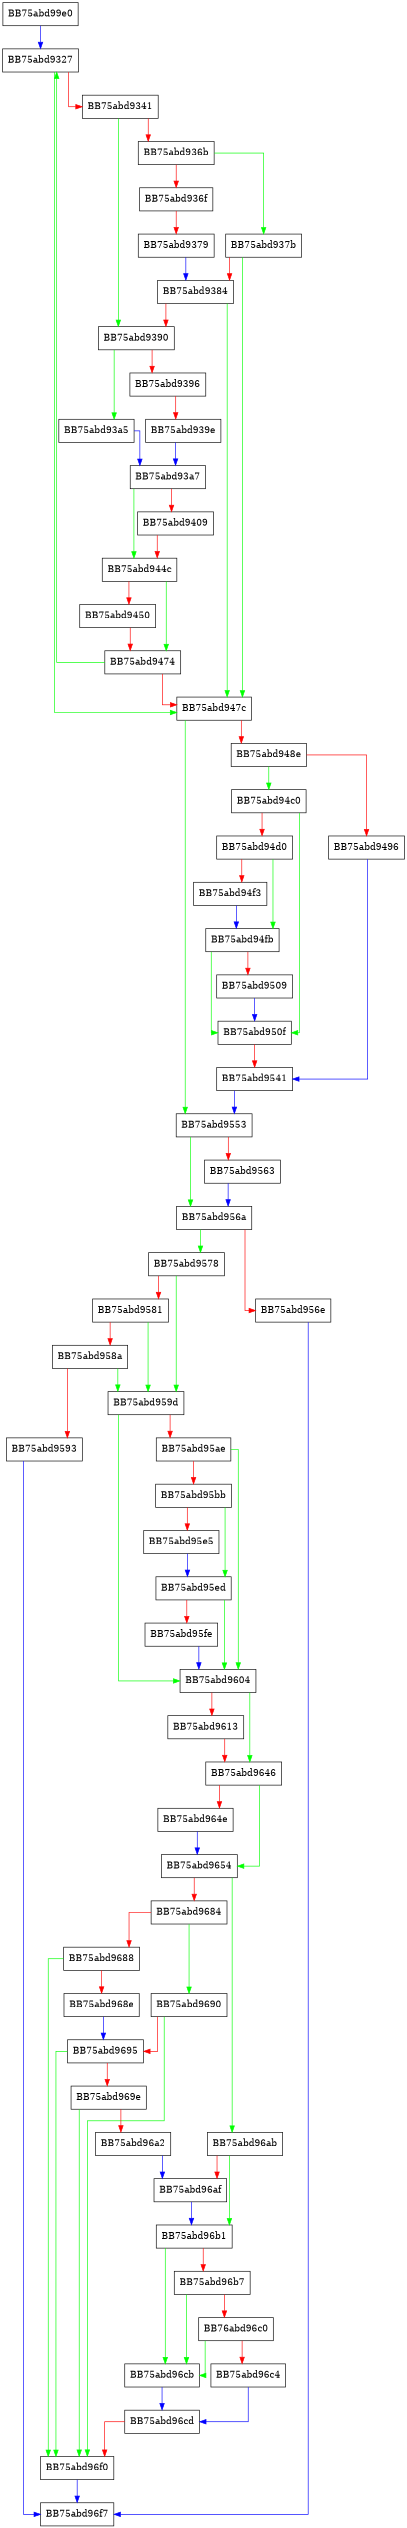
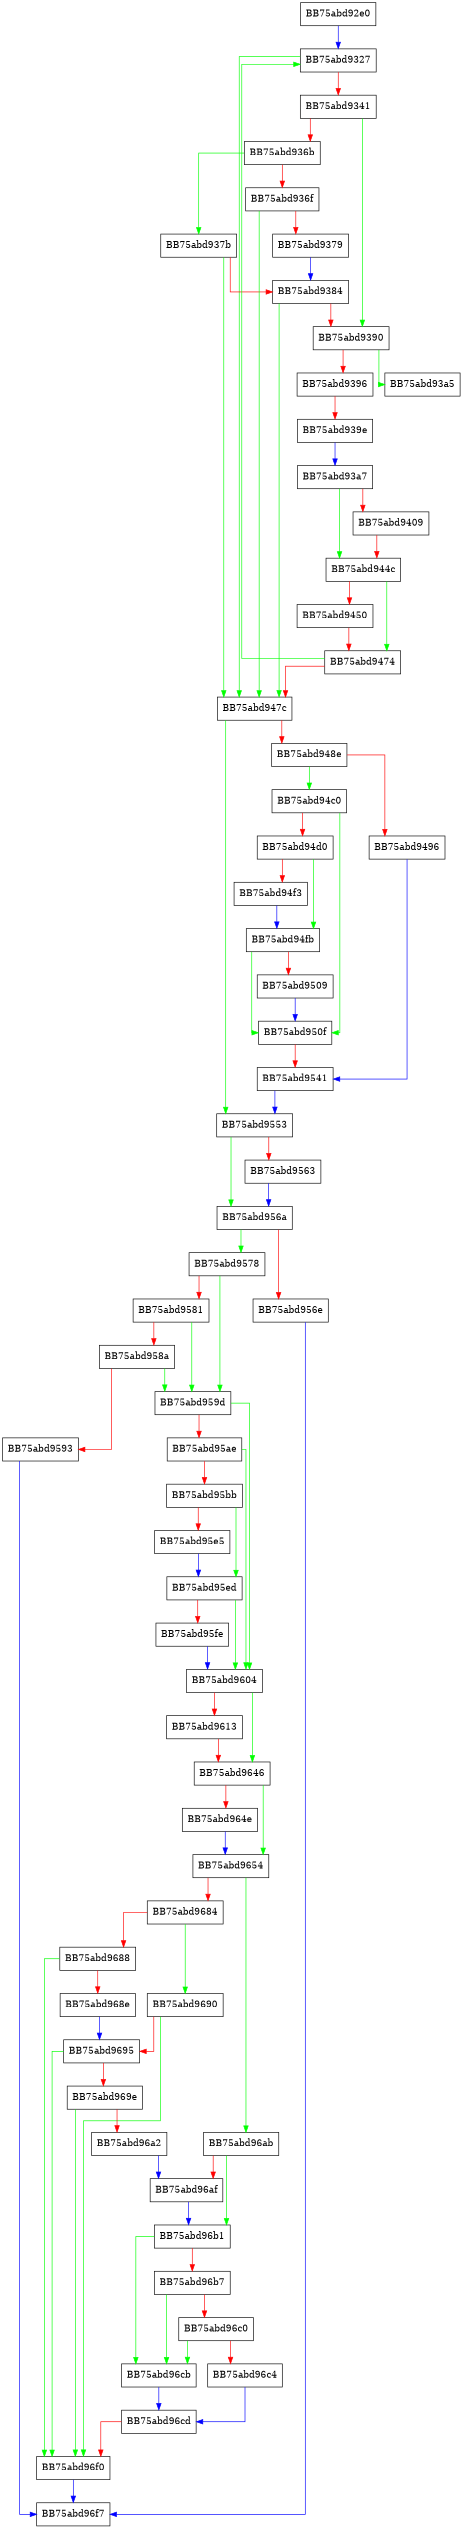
node "BB75abd99e0": label "BB75abd99e0" -> "BB75abd92e0"
edge "BB75abd93a5" -> "BB75abd93a7": removed
edge "BB75abd936f" -> "BB75abd947c": added
node "BB76abd96c0": label "BB76abd96c0" -> "BB75abd96c0"
